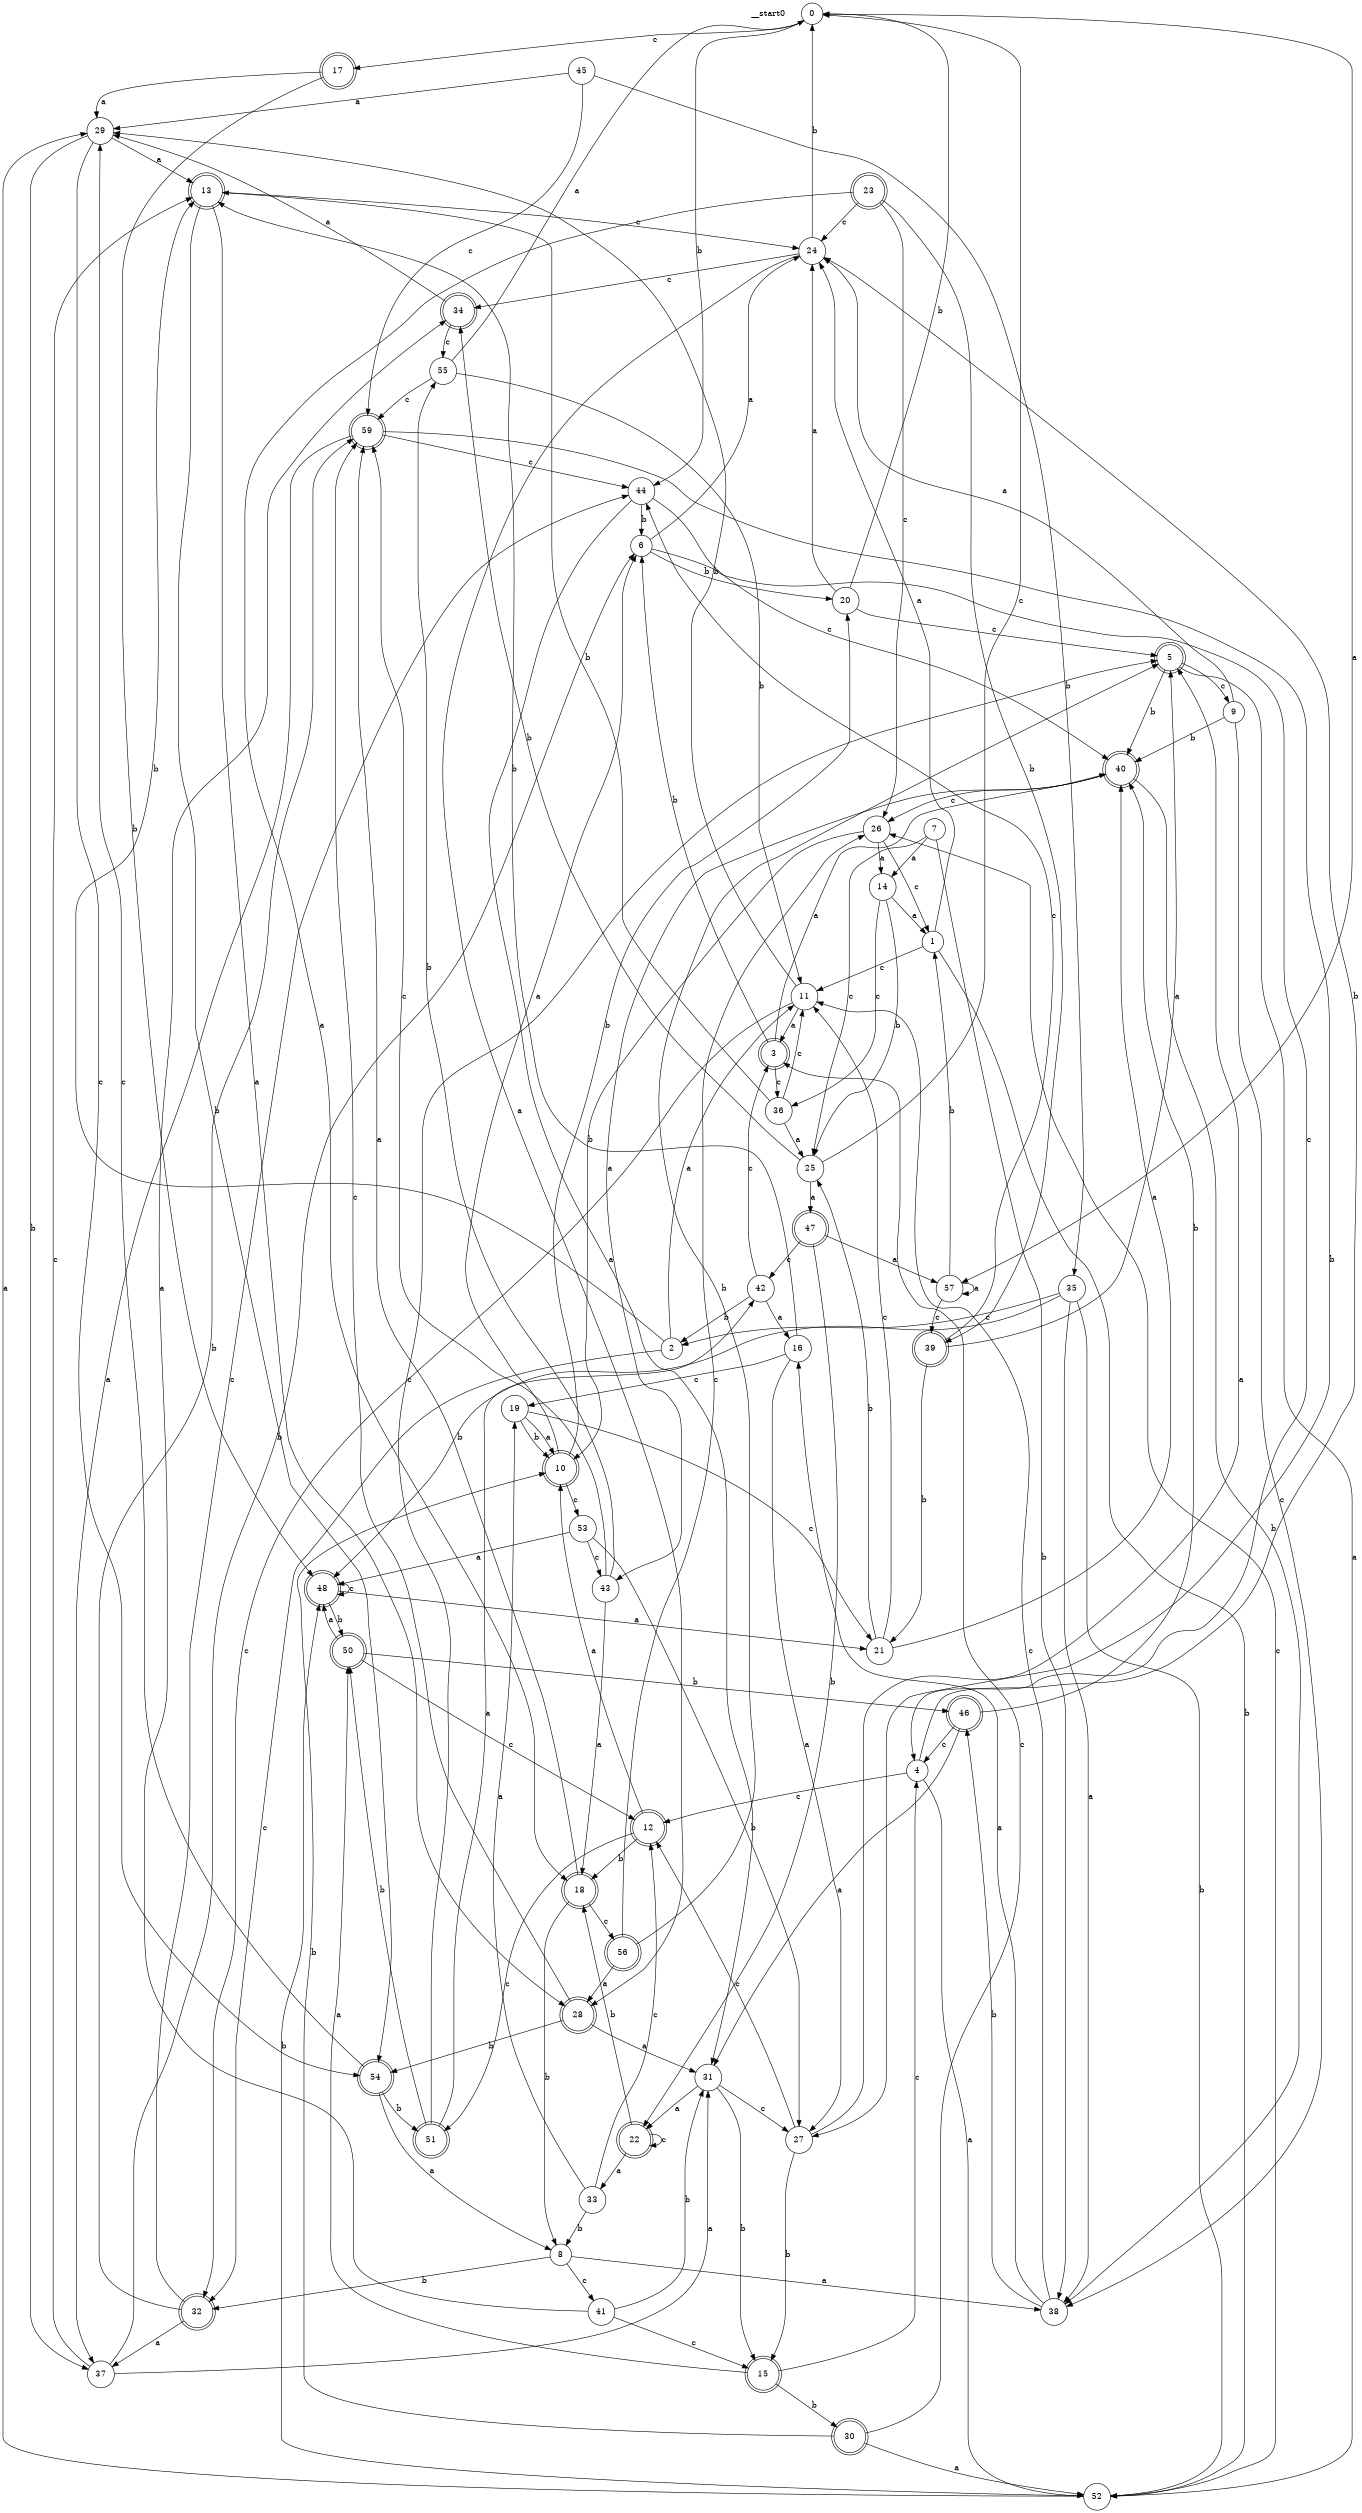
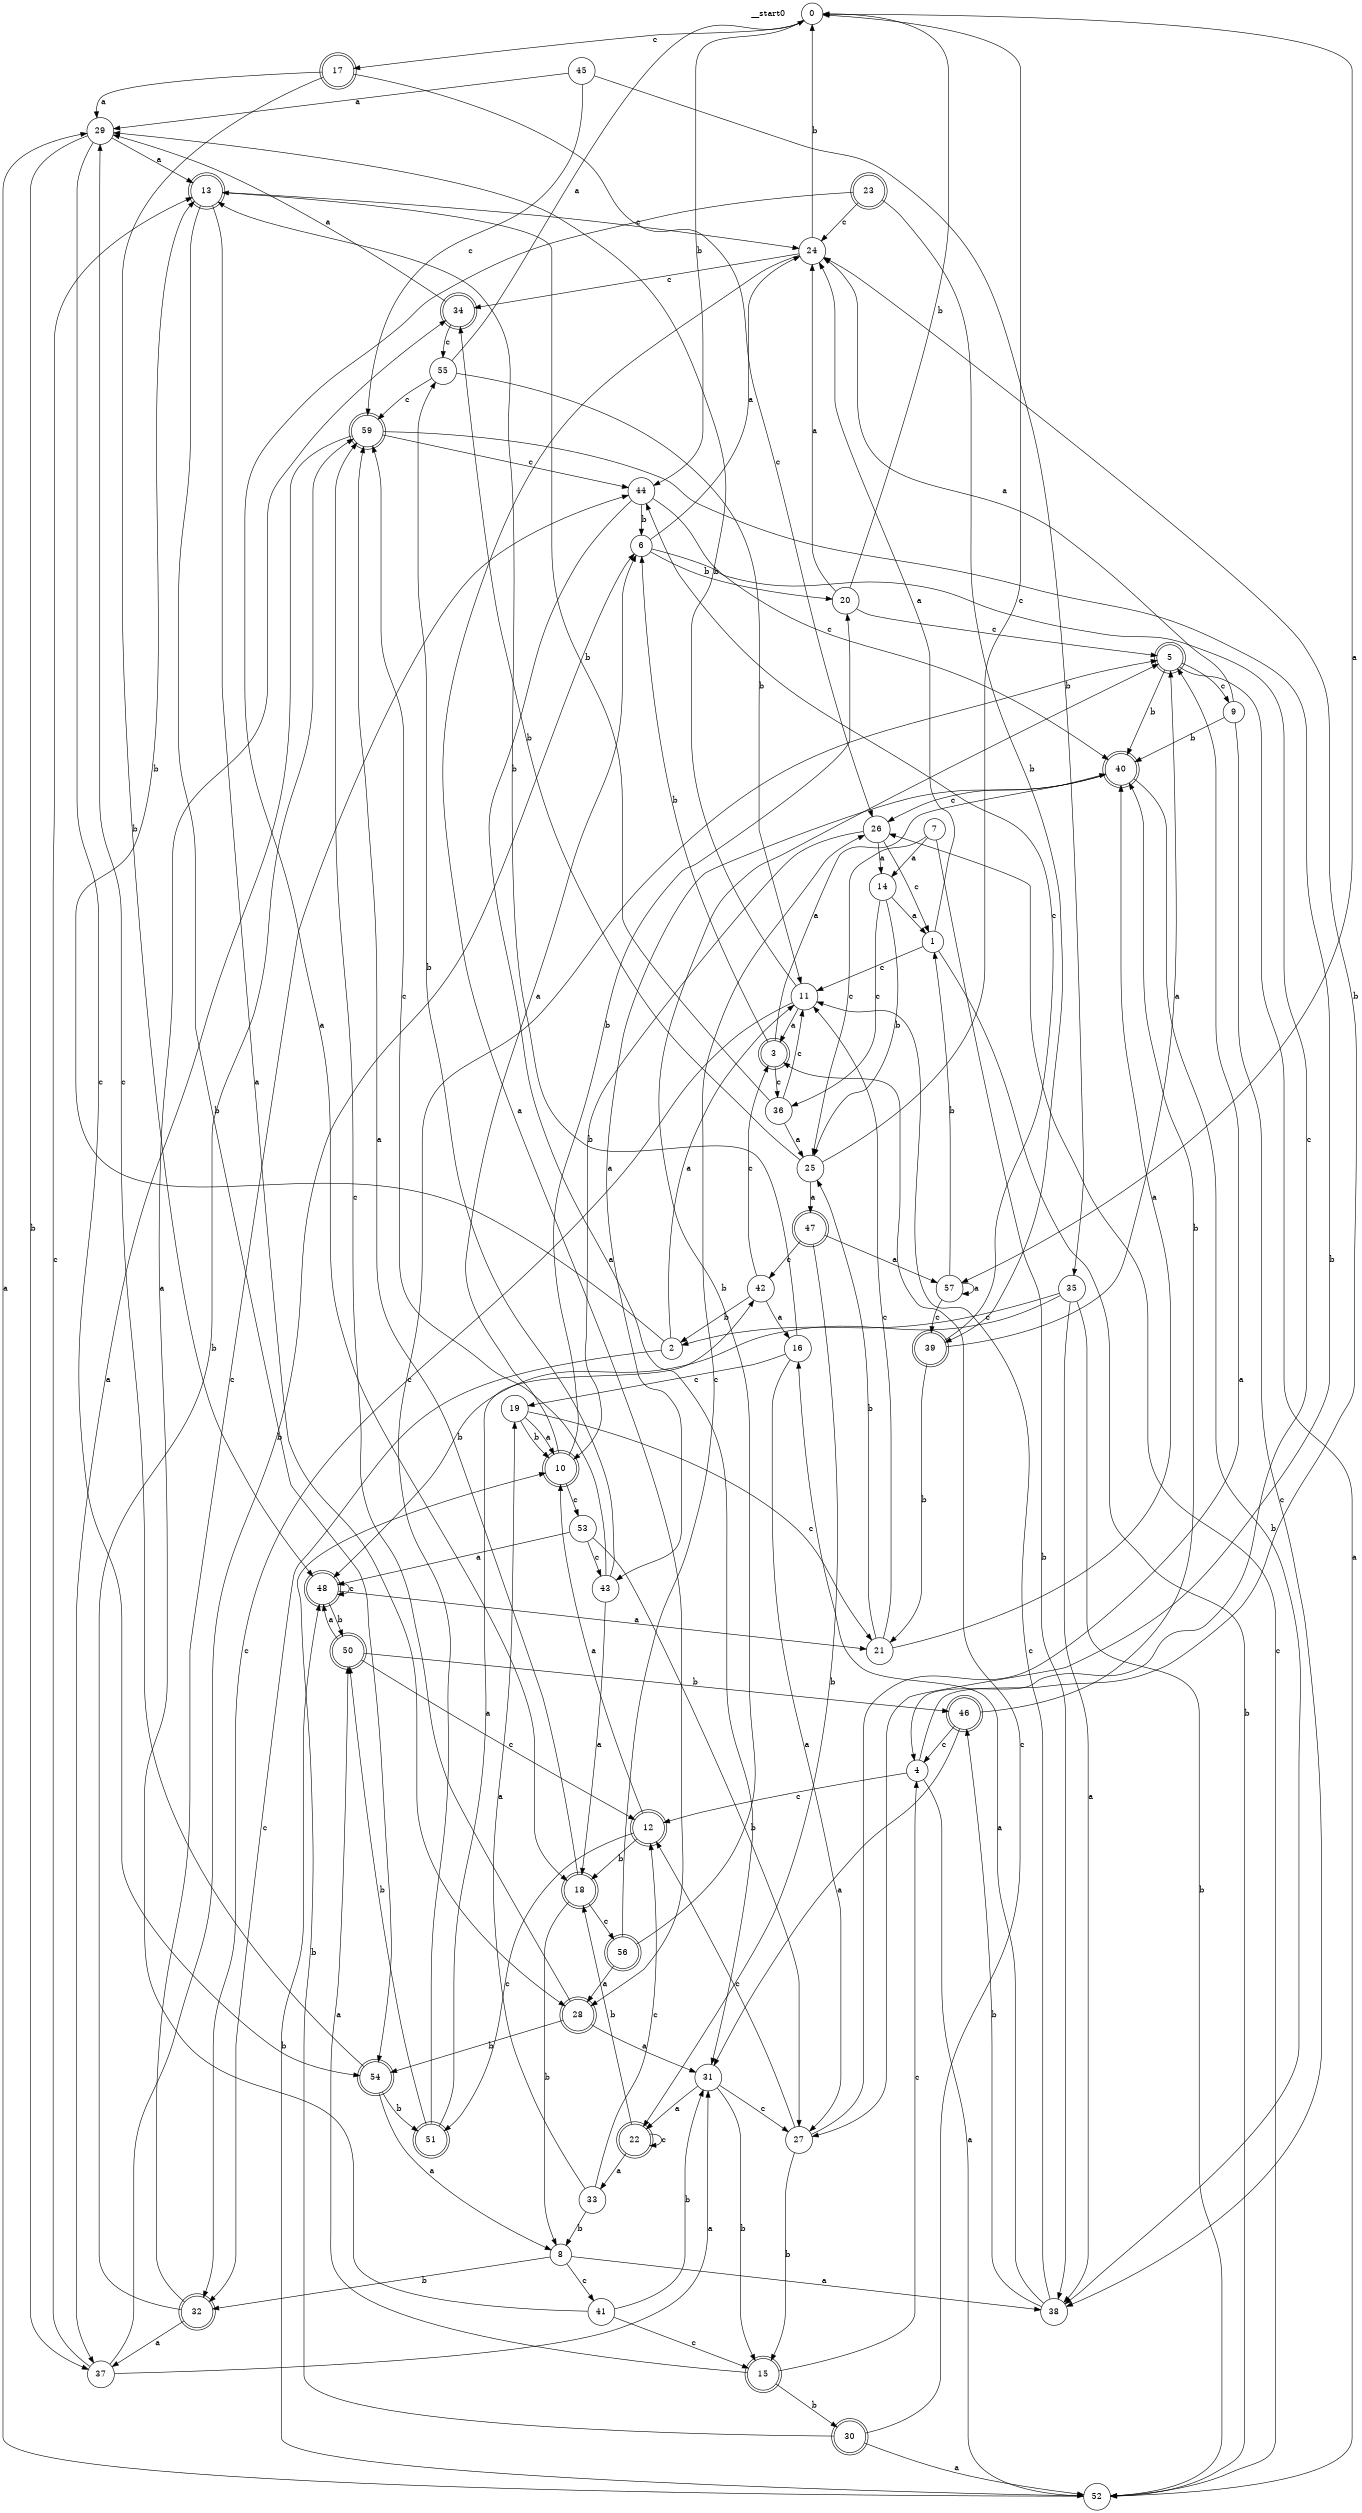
edge "23" -> "26": now "17" -> "26"
